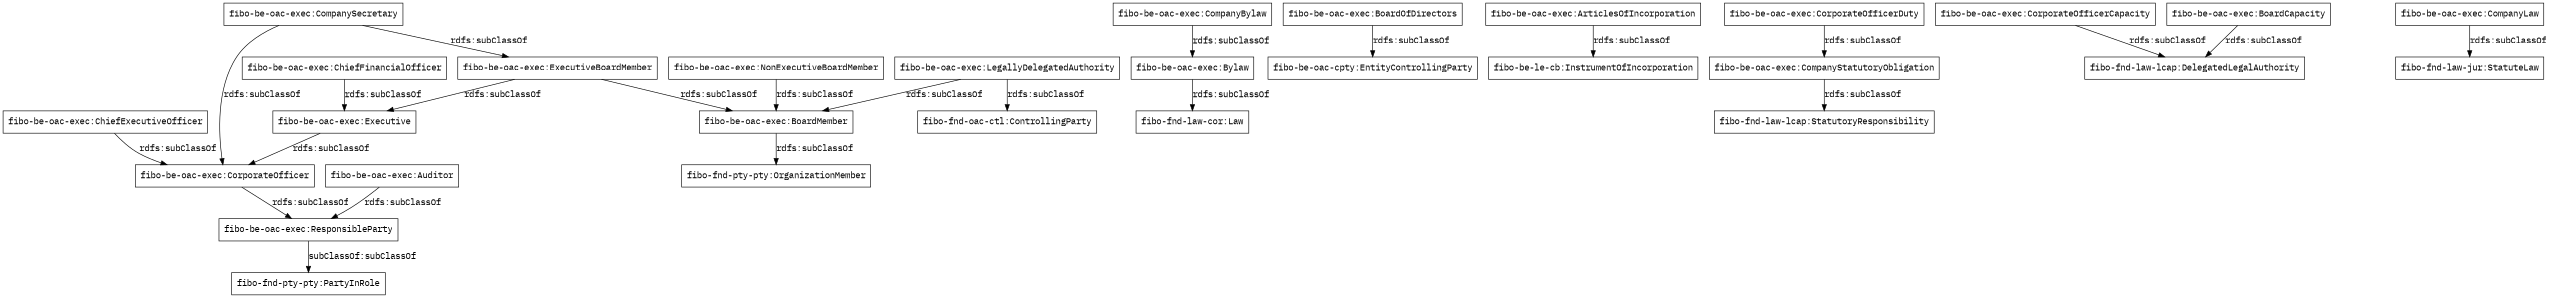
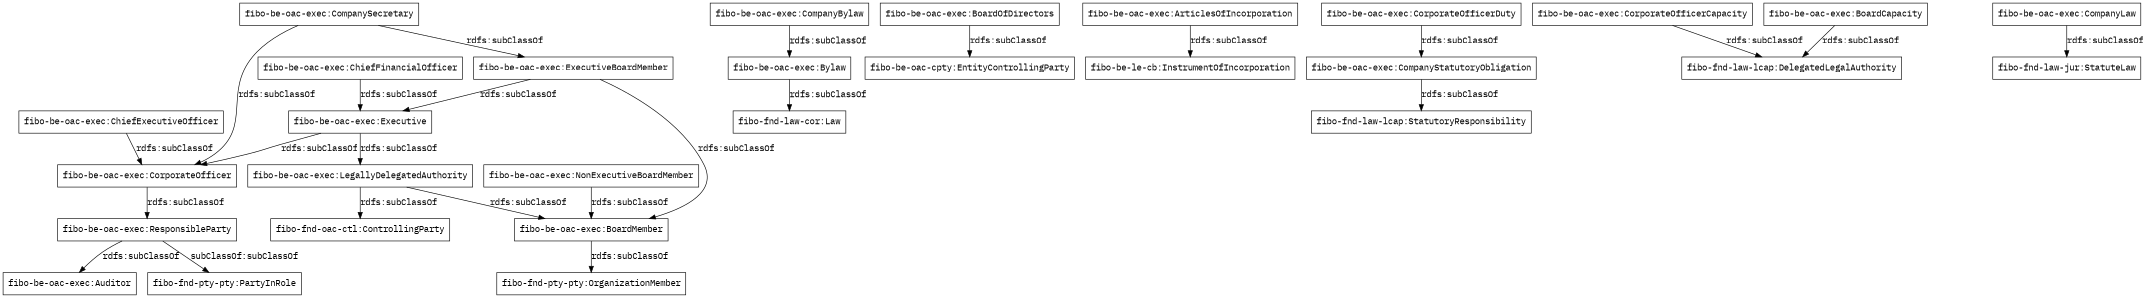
edge "fibo-be-oac-exec:Executive" -> "fibo-be-oac-exec:LegallyDelegatedAuthority": added, label "rdfs:subClassOf"
edge "fibo-be-oac-exec:Auditor" -> "fibo-be-oac-exec:ResponsibleParty": reversed
